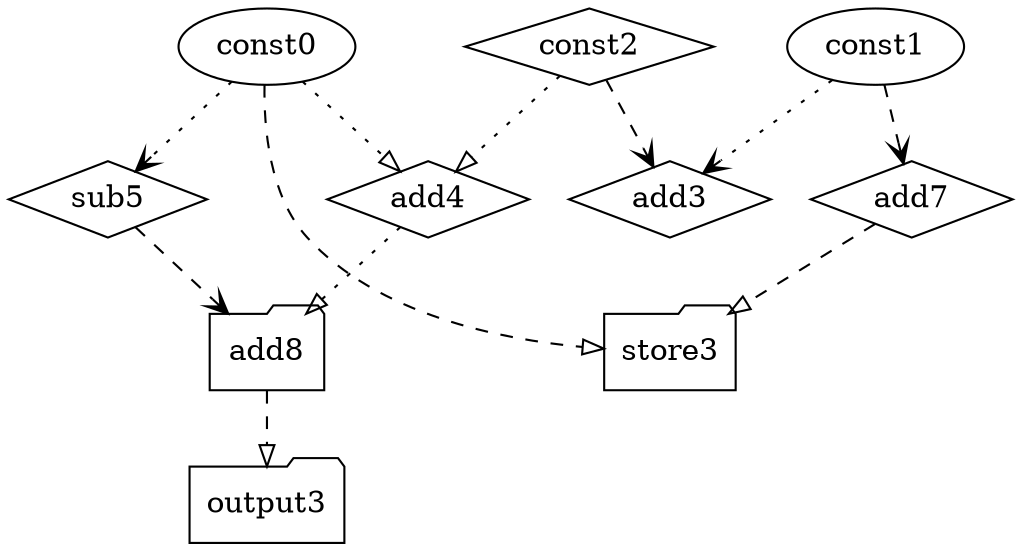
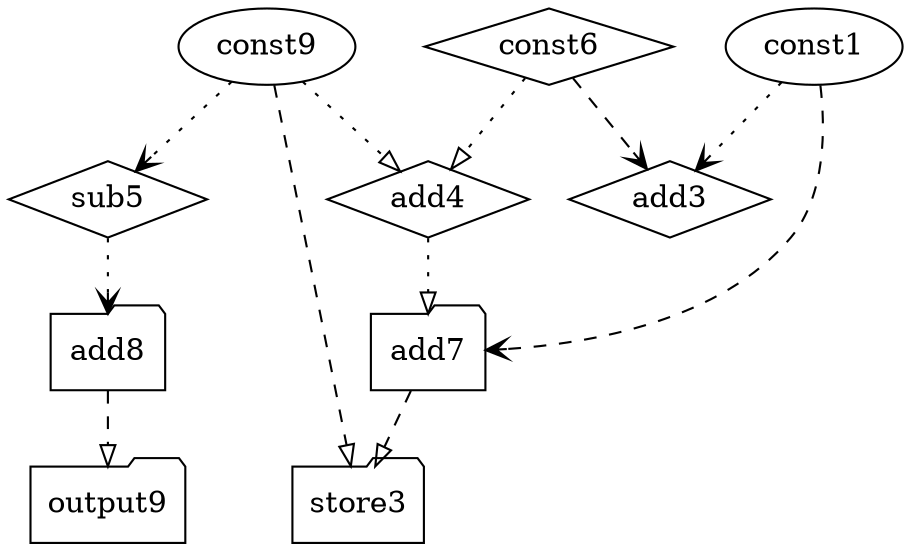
node "const0": label "const0" -> "const9"
node "const2": label "const2" -> "const6"
node "add7": shape diamond -> folder
edge "sub5" -> "add8": style dashed -> dotted
edge "add4" -> "add8": now "add4" -> "add7"
node "output3": label "output3" -> "output9"
